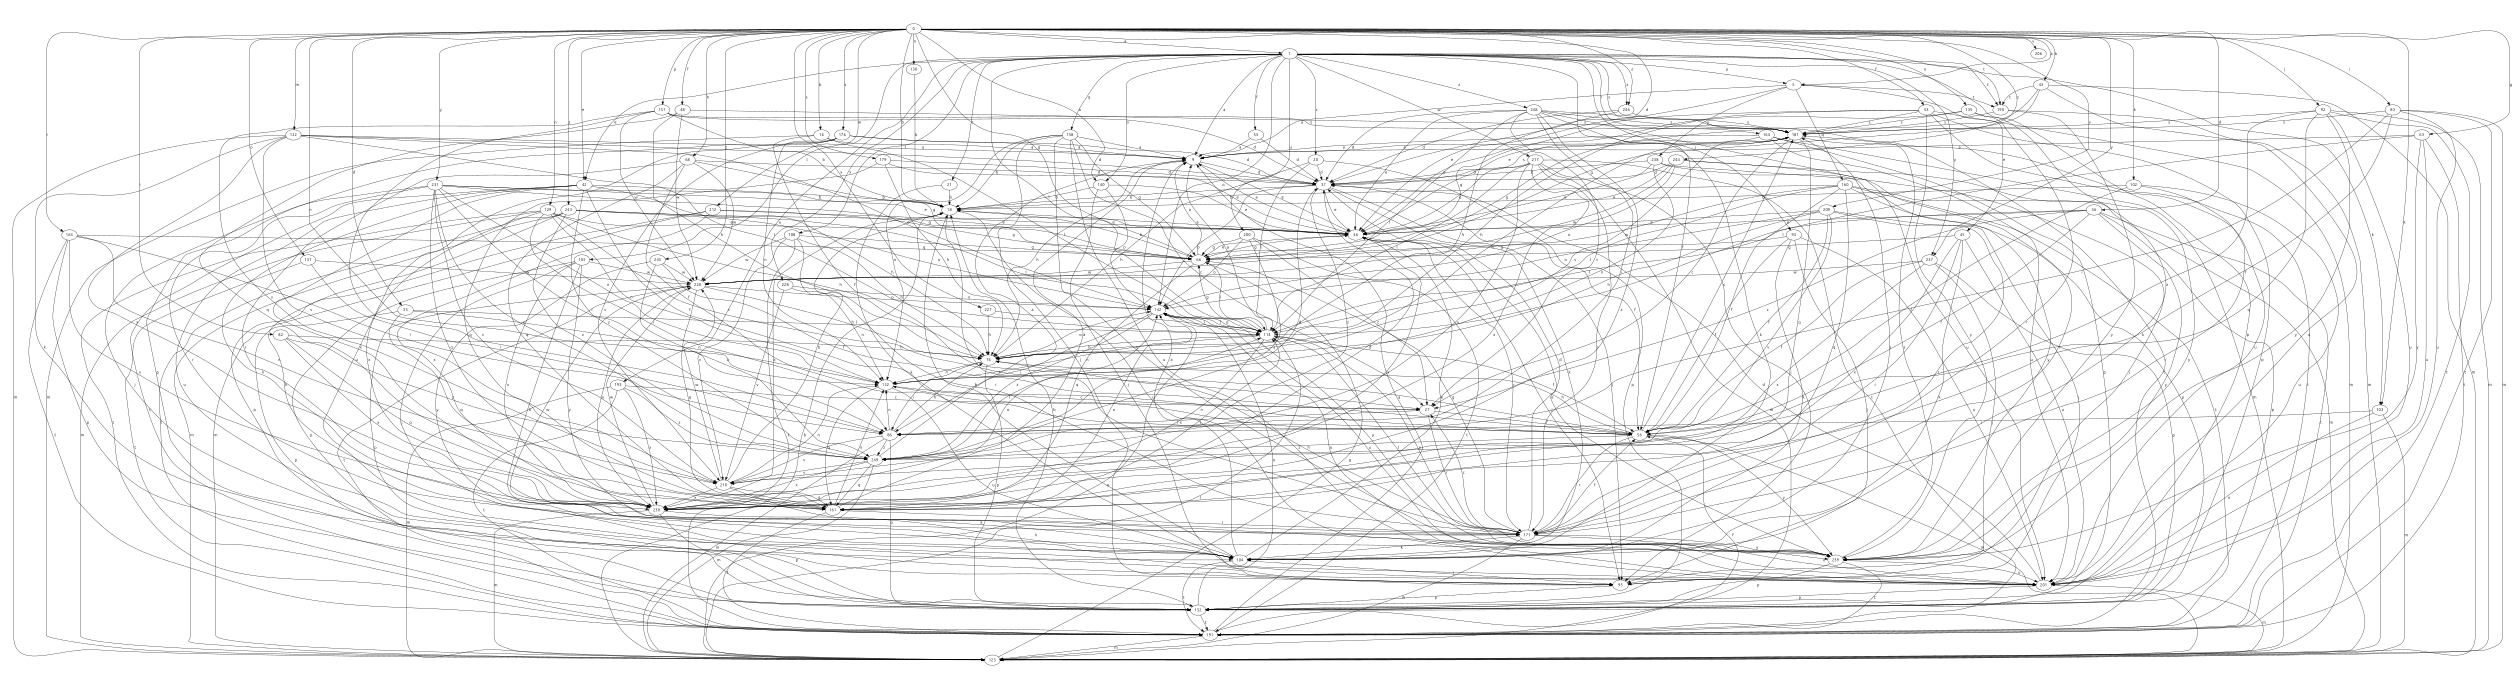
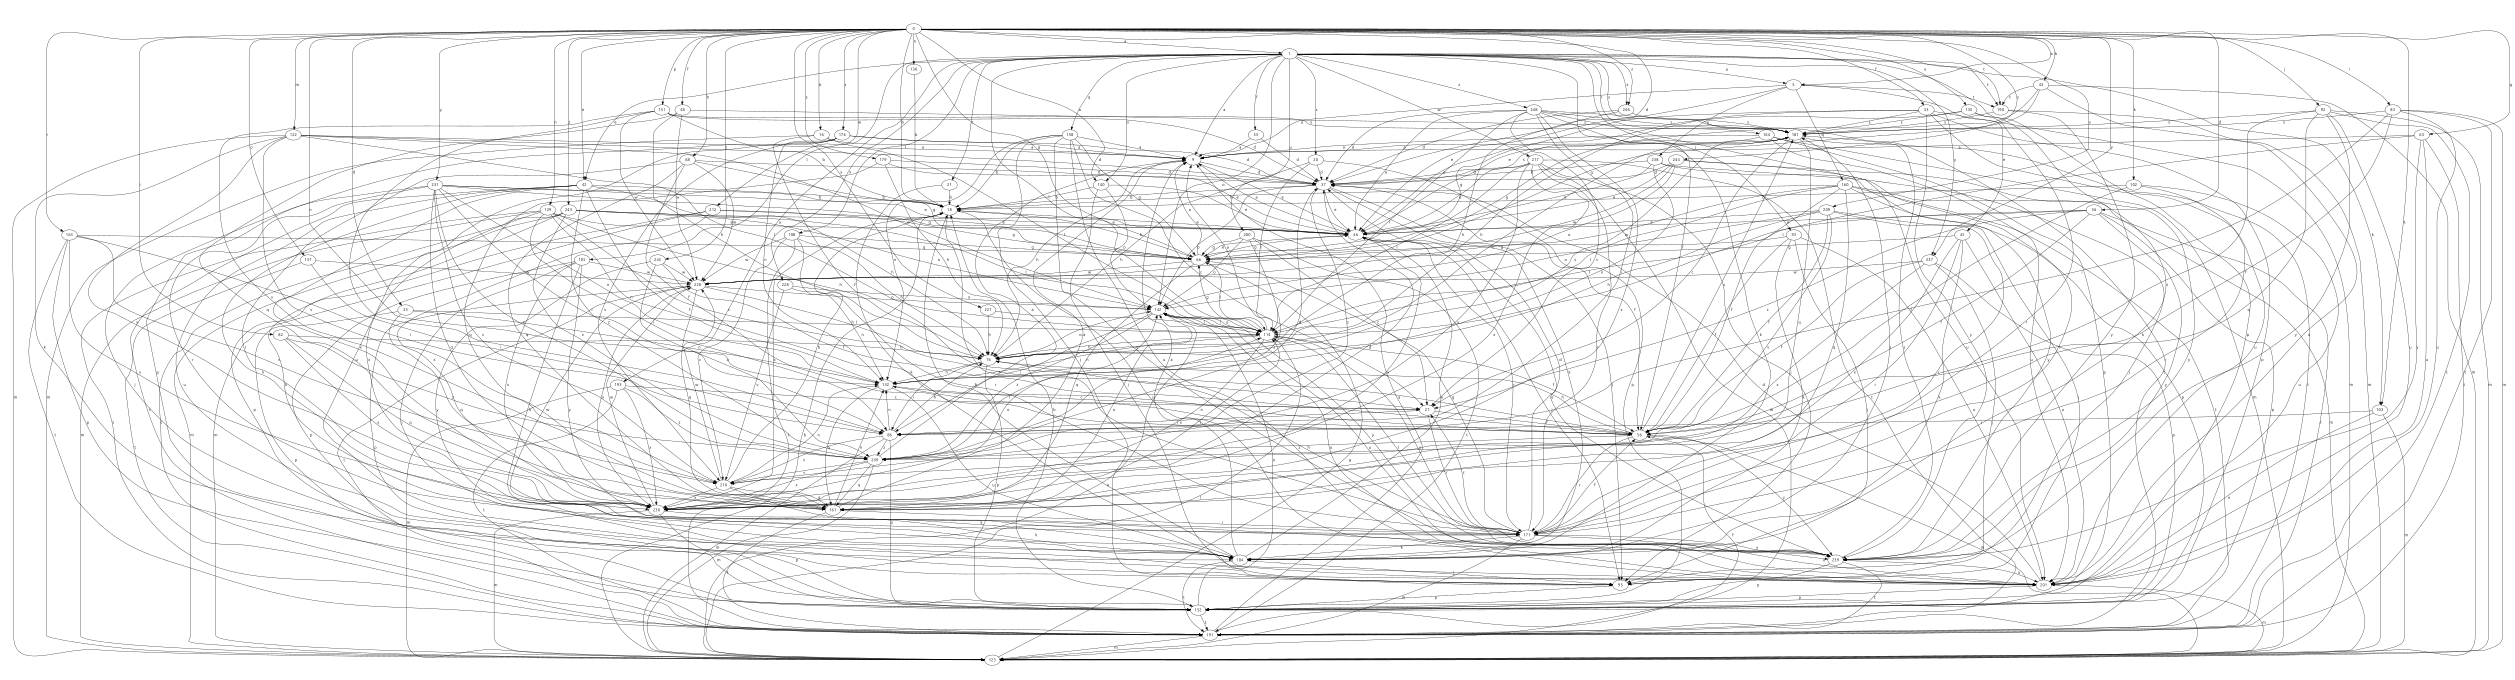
node "206": removed
